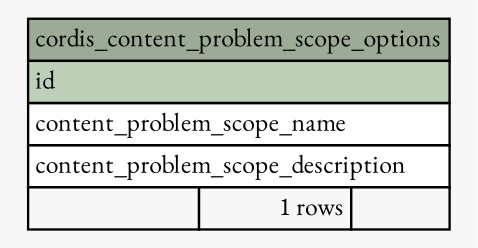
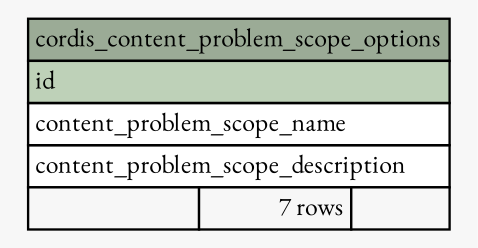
node "cordis_content_problem_scope_options": text "1 rows" -> "7 rows"
